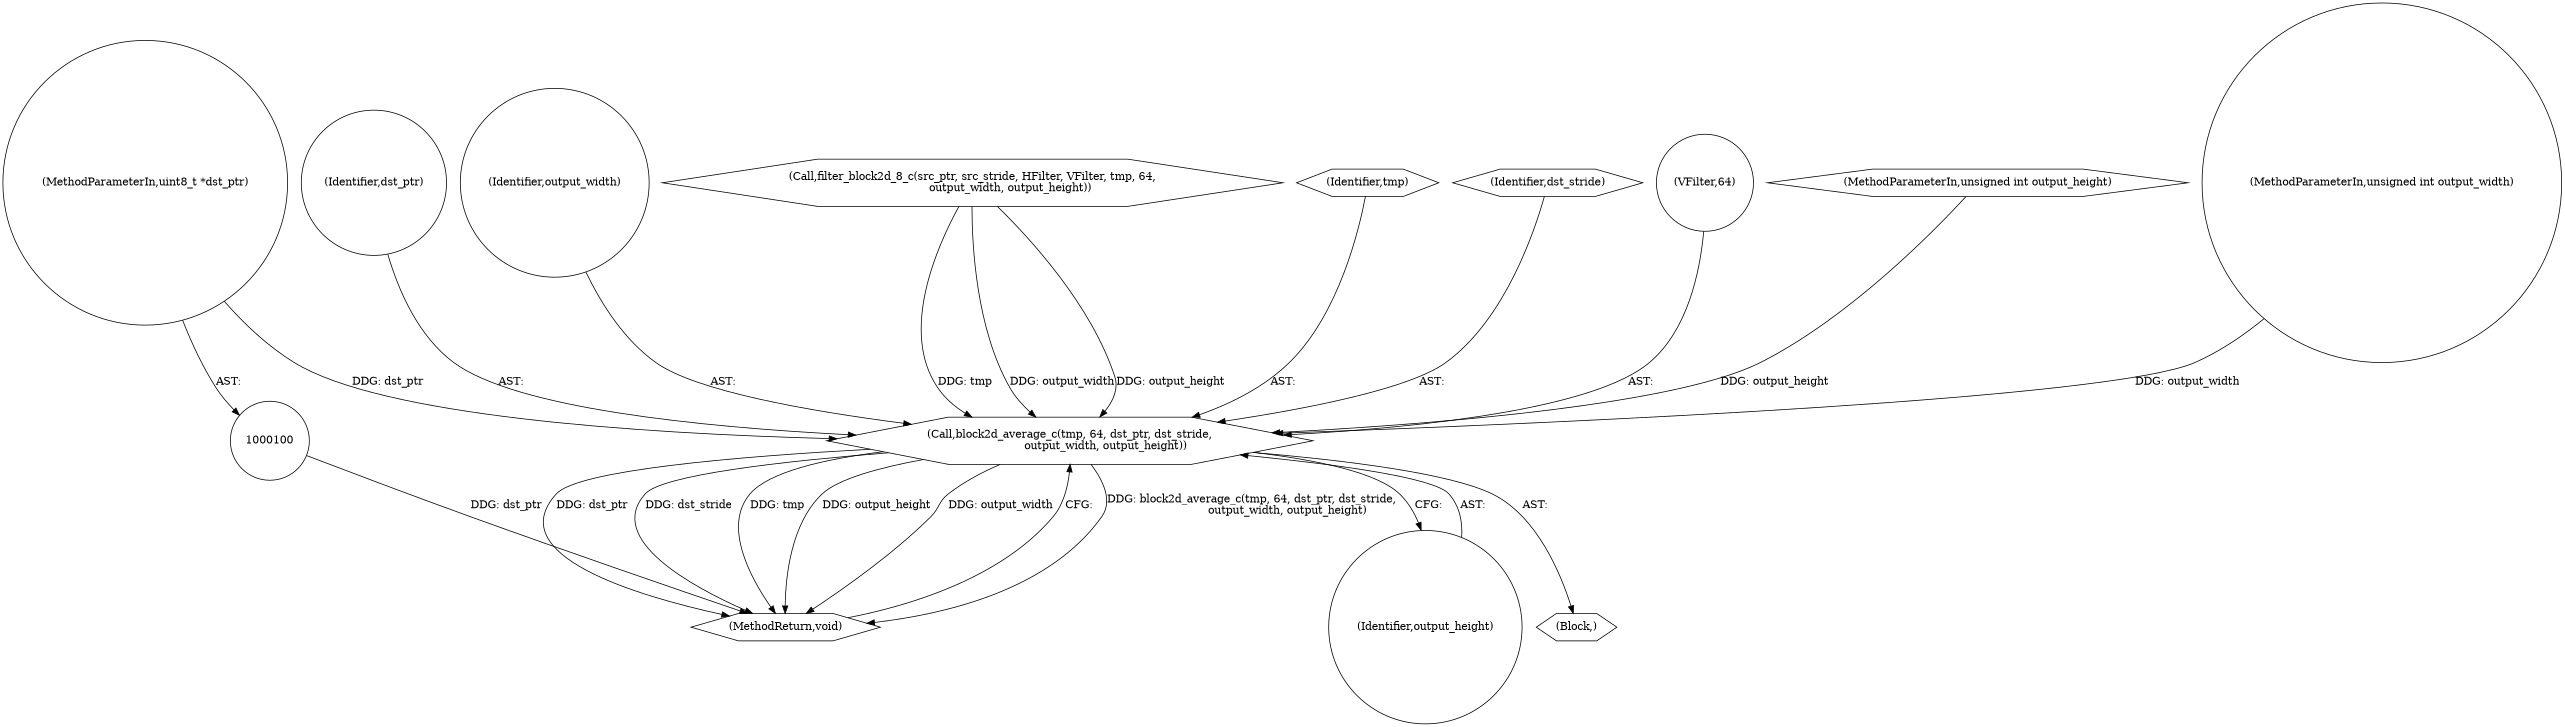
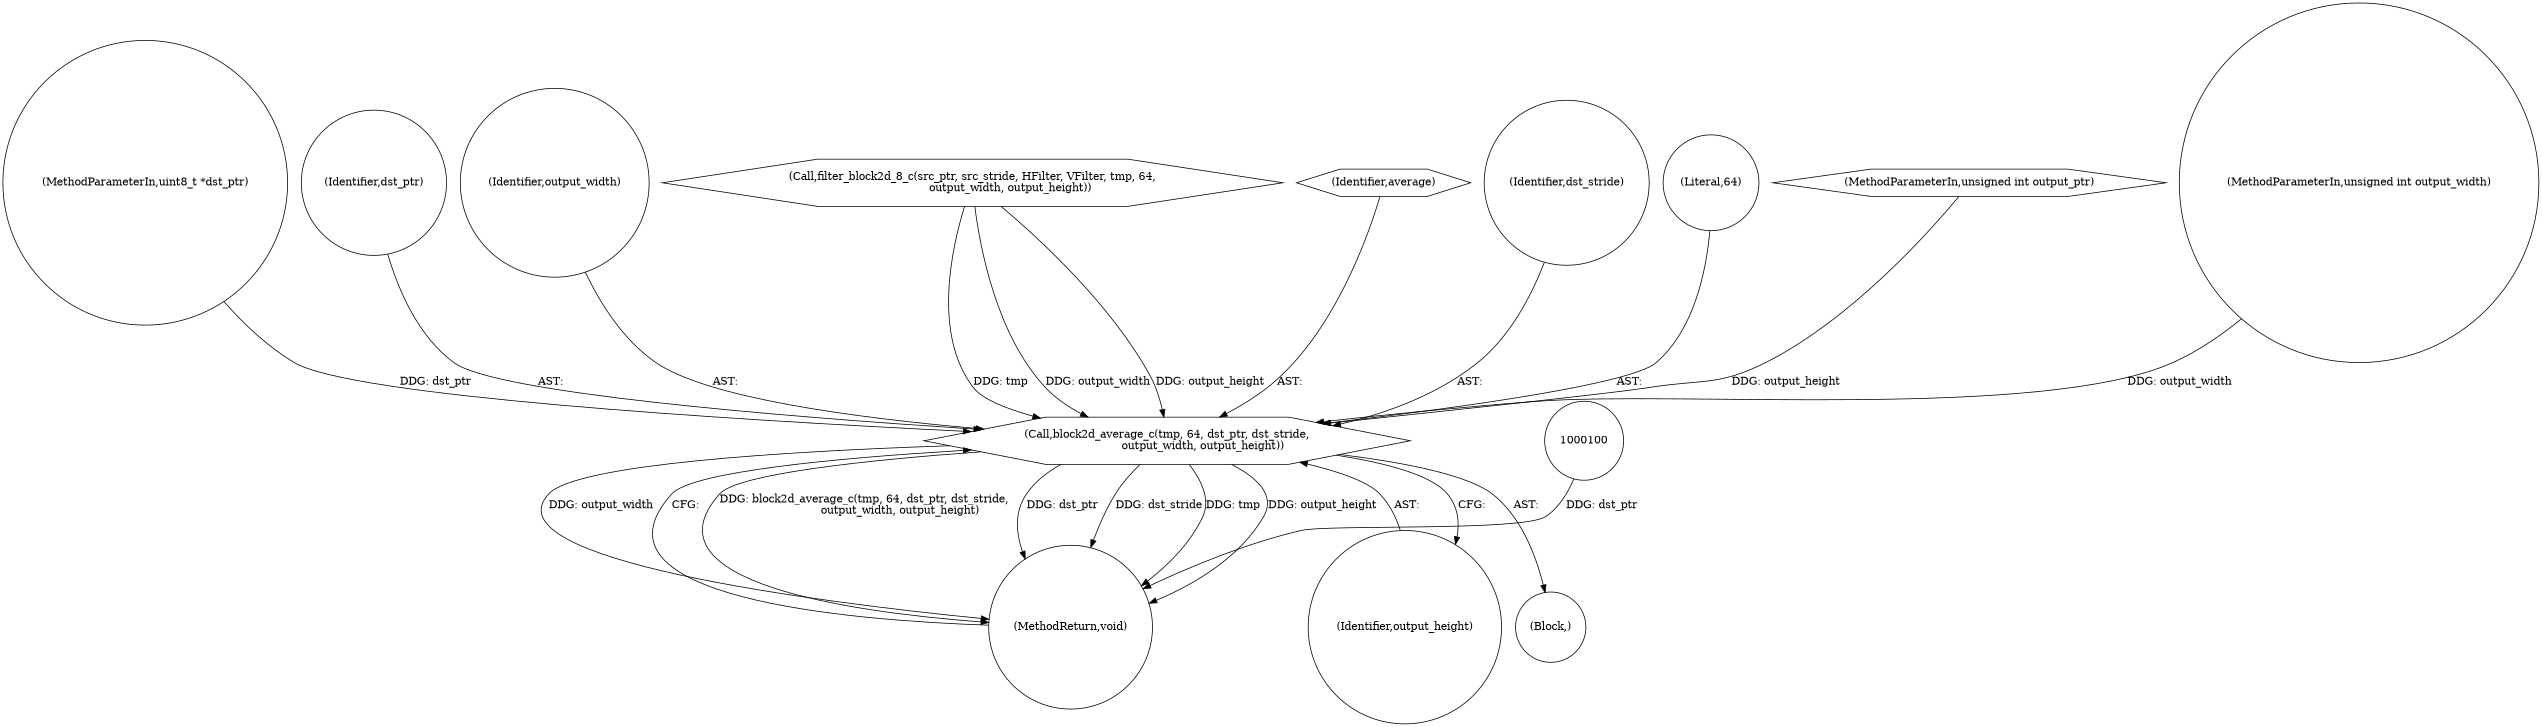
node "(Identifier,tmp)": label "(Identifier,tmp)" -> "(Identifier,average)"
node "(Identifier,dst_stride)": shape hexagon -> circle
node "(VFilter,64)": label "(VFilter,64)" -> "(Literal,64)"
node "(MethodParameterIn,unsigned int output_height)": label "(MethodParameterIn,unsigned int output_height)" -> "(MethodParameterIn,unsigned int output_ptr)"
edge "(MethodParameterIn,uint8_t *dst_ptr)" -> "1000100": removed, label "AST:"
node "(MethodReturn,void)": shape hexagon -> circle
node "(Block,)": shape hexagon -> circle
